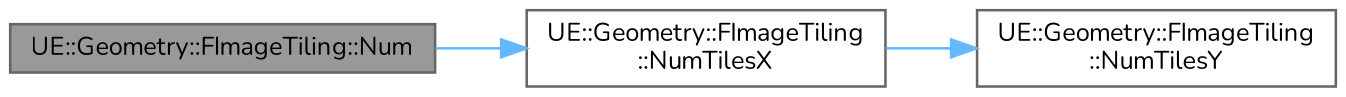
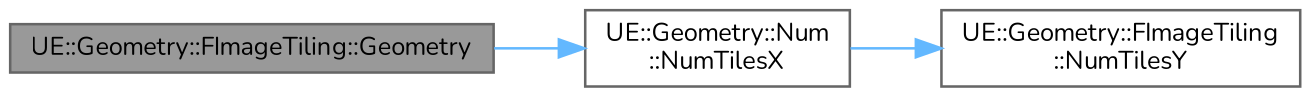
node "UE::Geometry::FImageTiling::Num": label "UE::Geometry::FImageTiling::Num" -> "UE::Geometry::FImageTiling::Geometry"
node "UE::Geometry::FImageTiling ::NumTilesX": label "UE::Geometry::FImageTiling ::NumTilesX" -> "UE::Geometry::Num ::NumTilesX"
